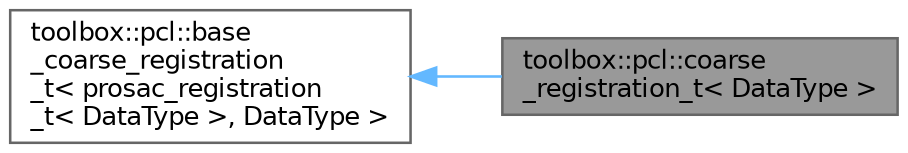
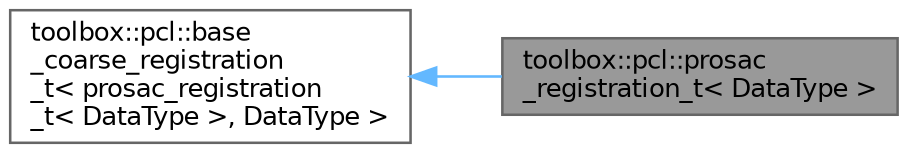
node "toolbox::pcl::coarse _registration_t< DataType >": label "toolbox::pcl::coarse _registration_t< DataType >" -> "toolbox::pcl::prosac _registration_t< DataType >"
